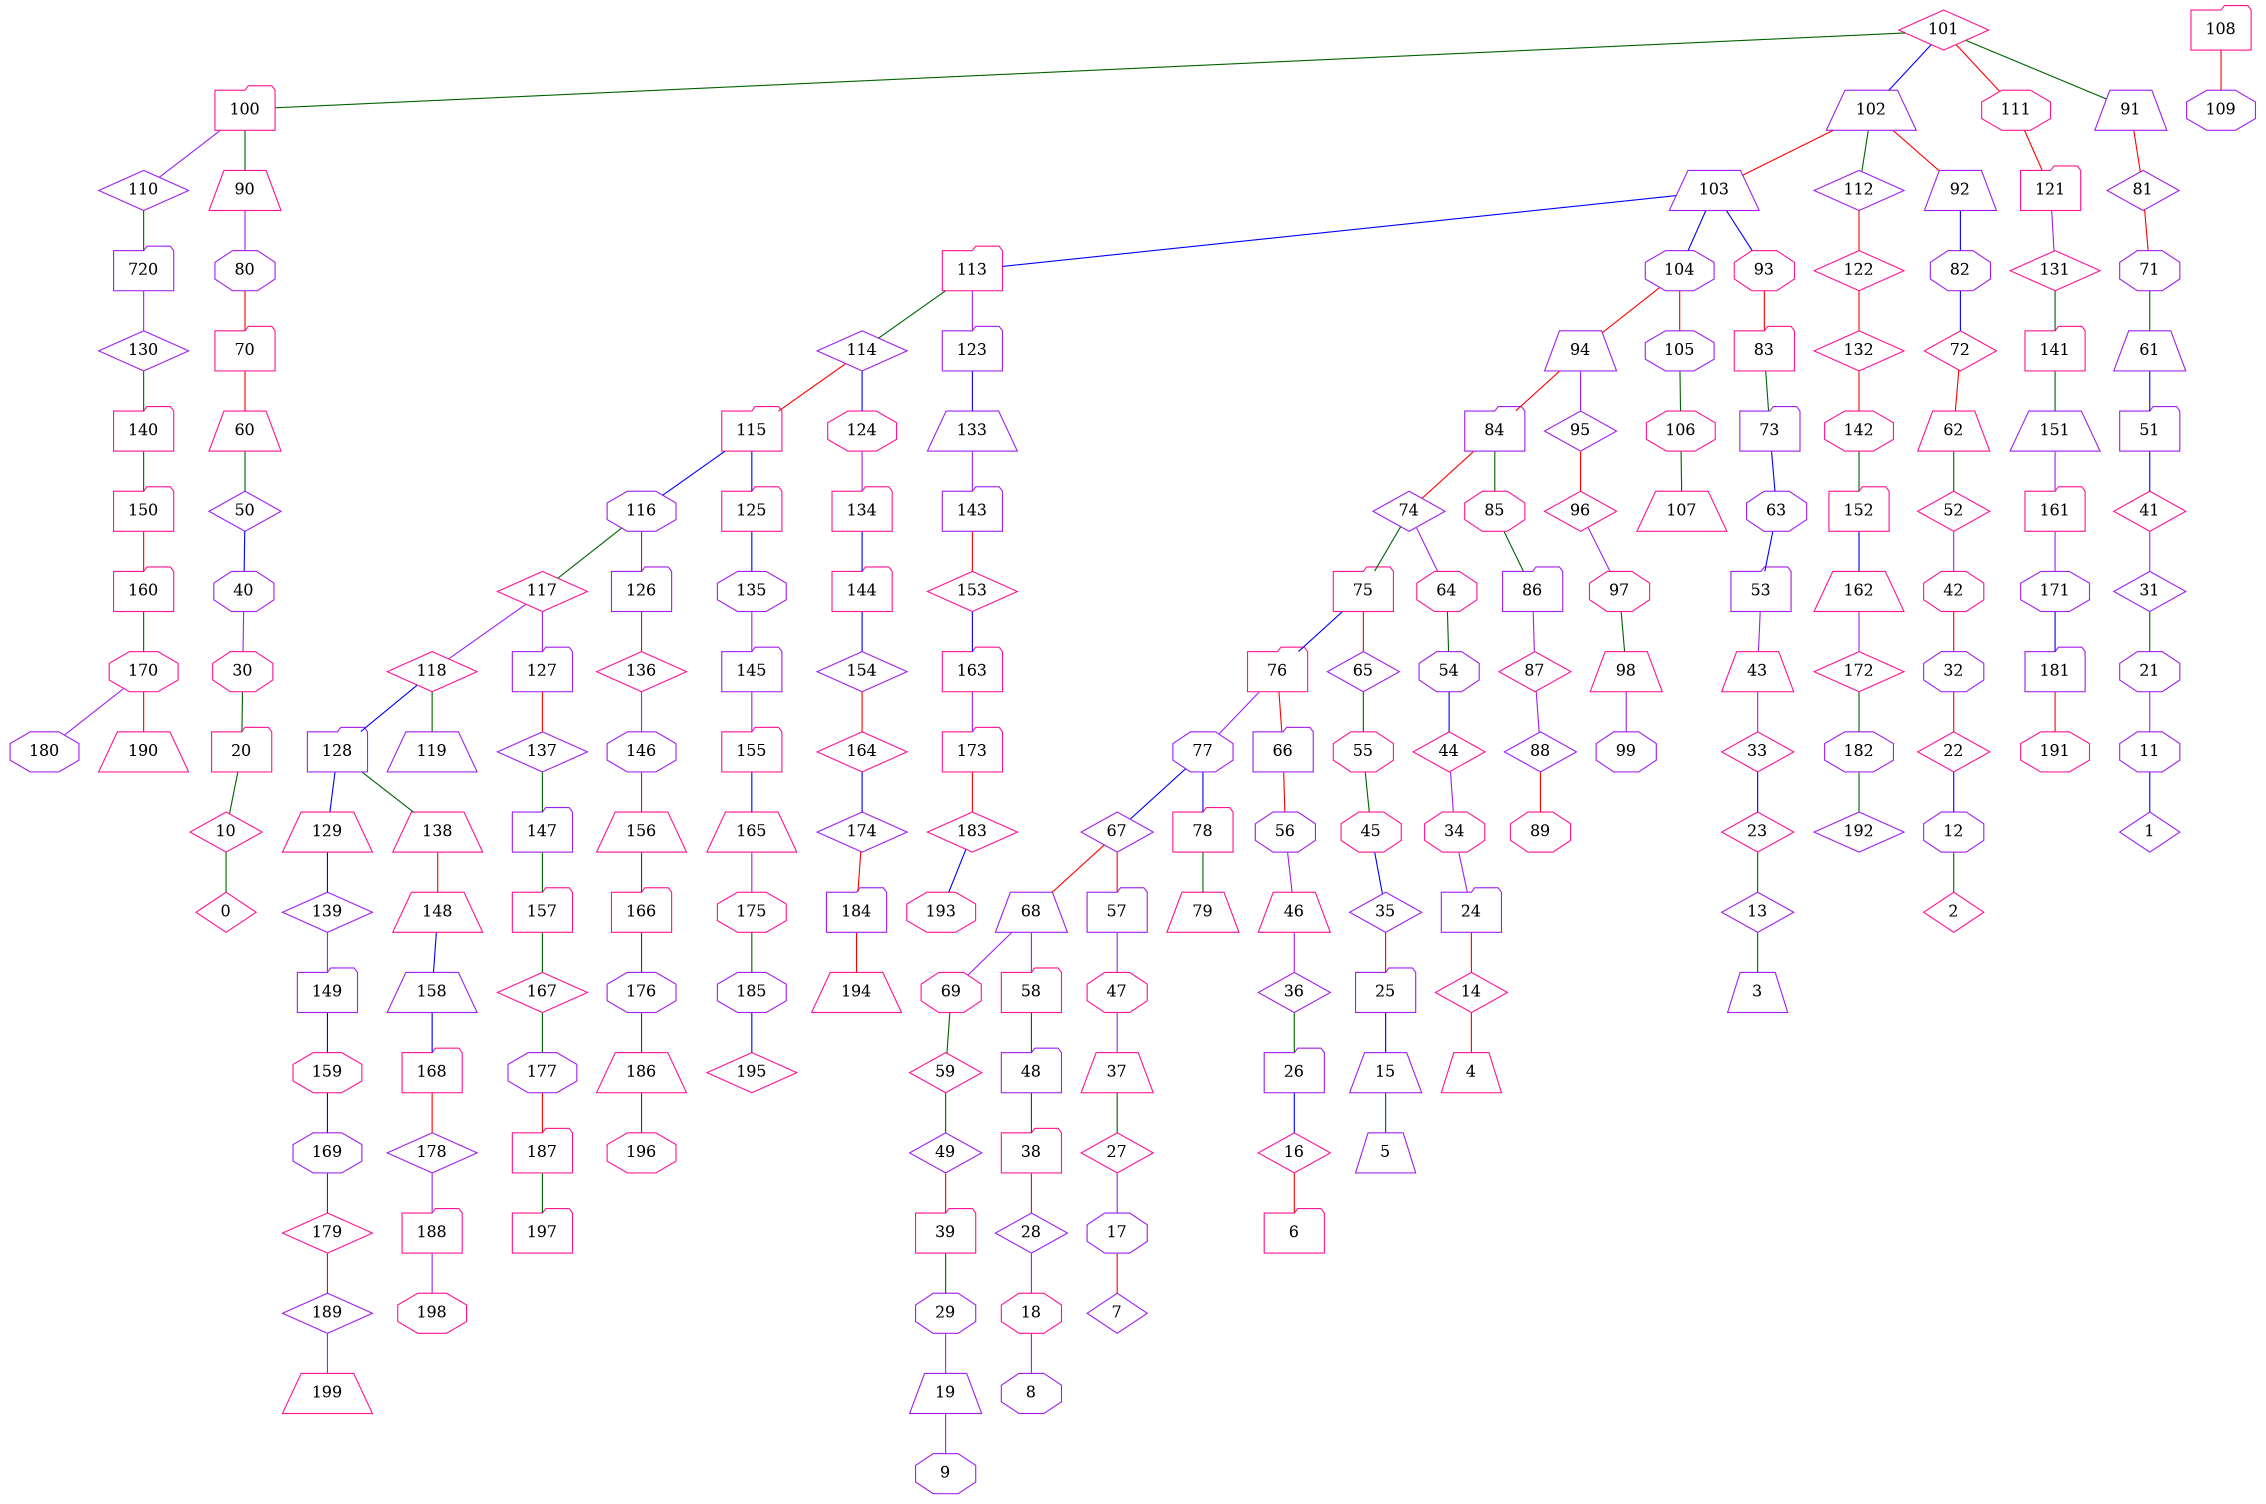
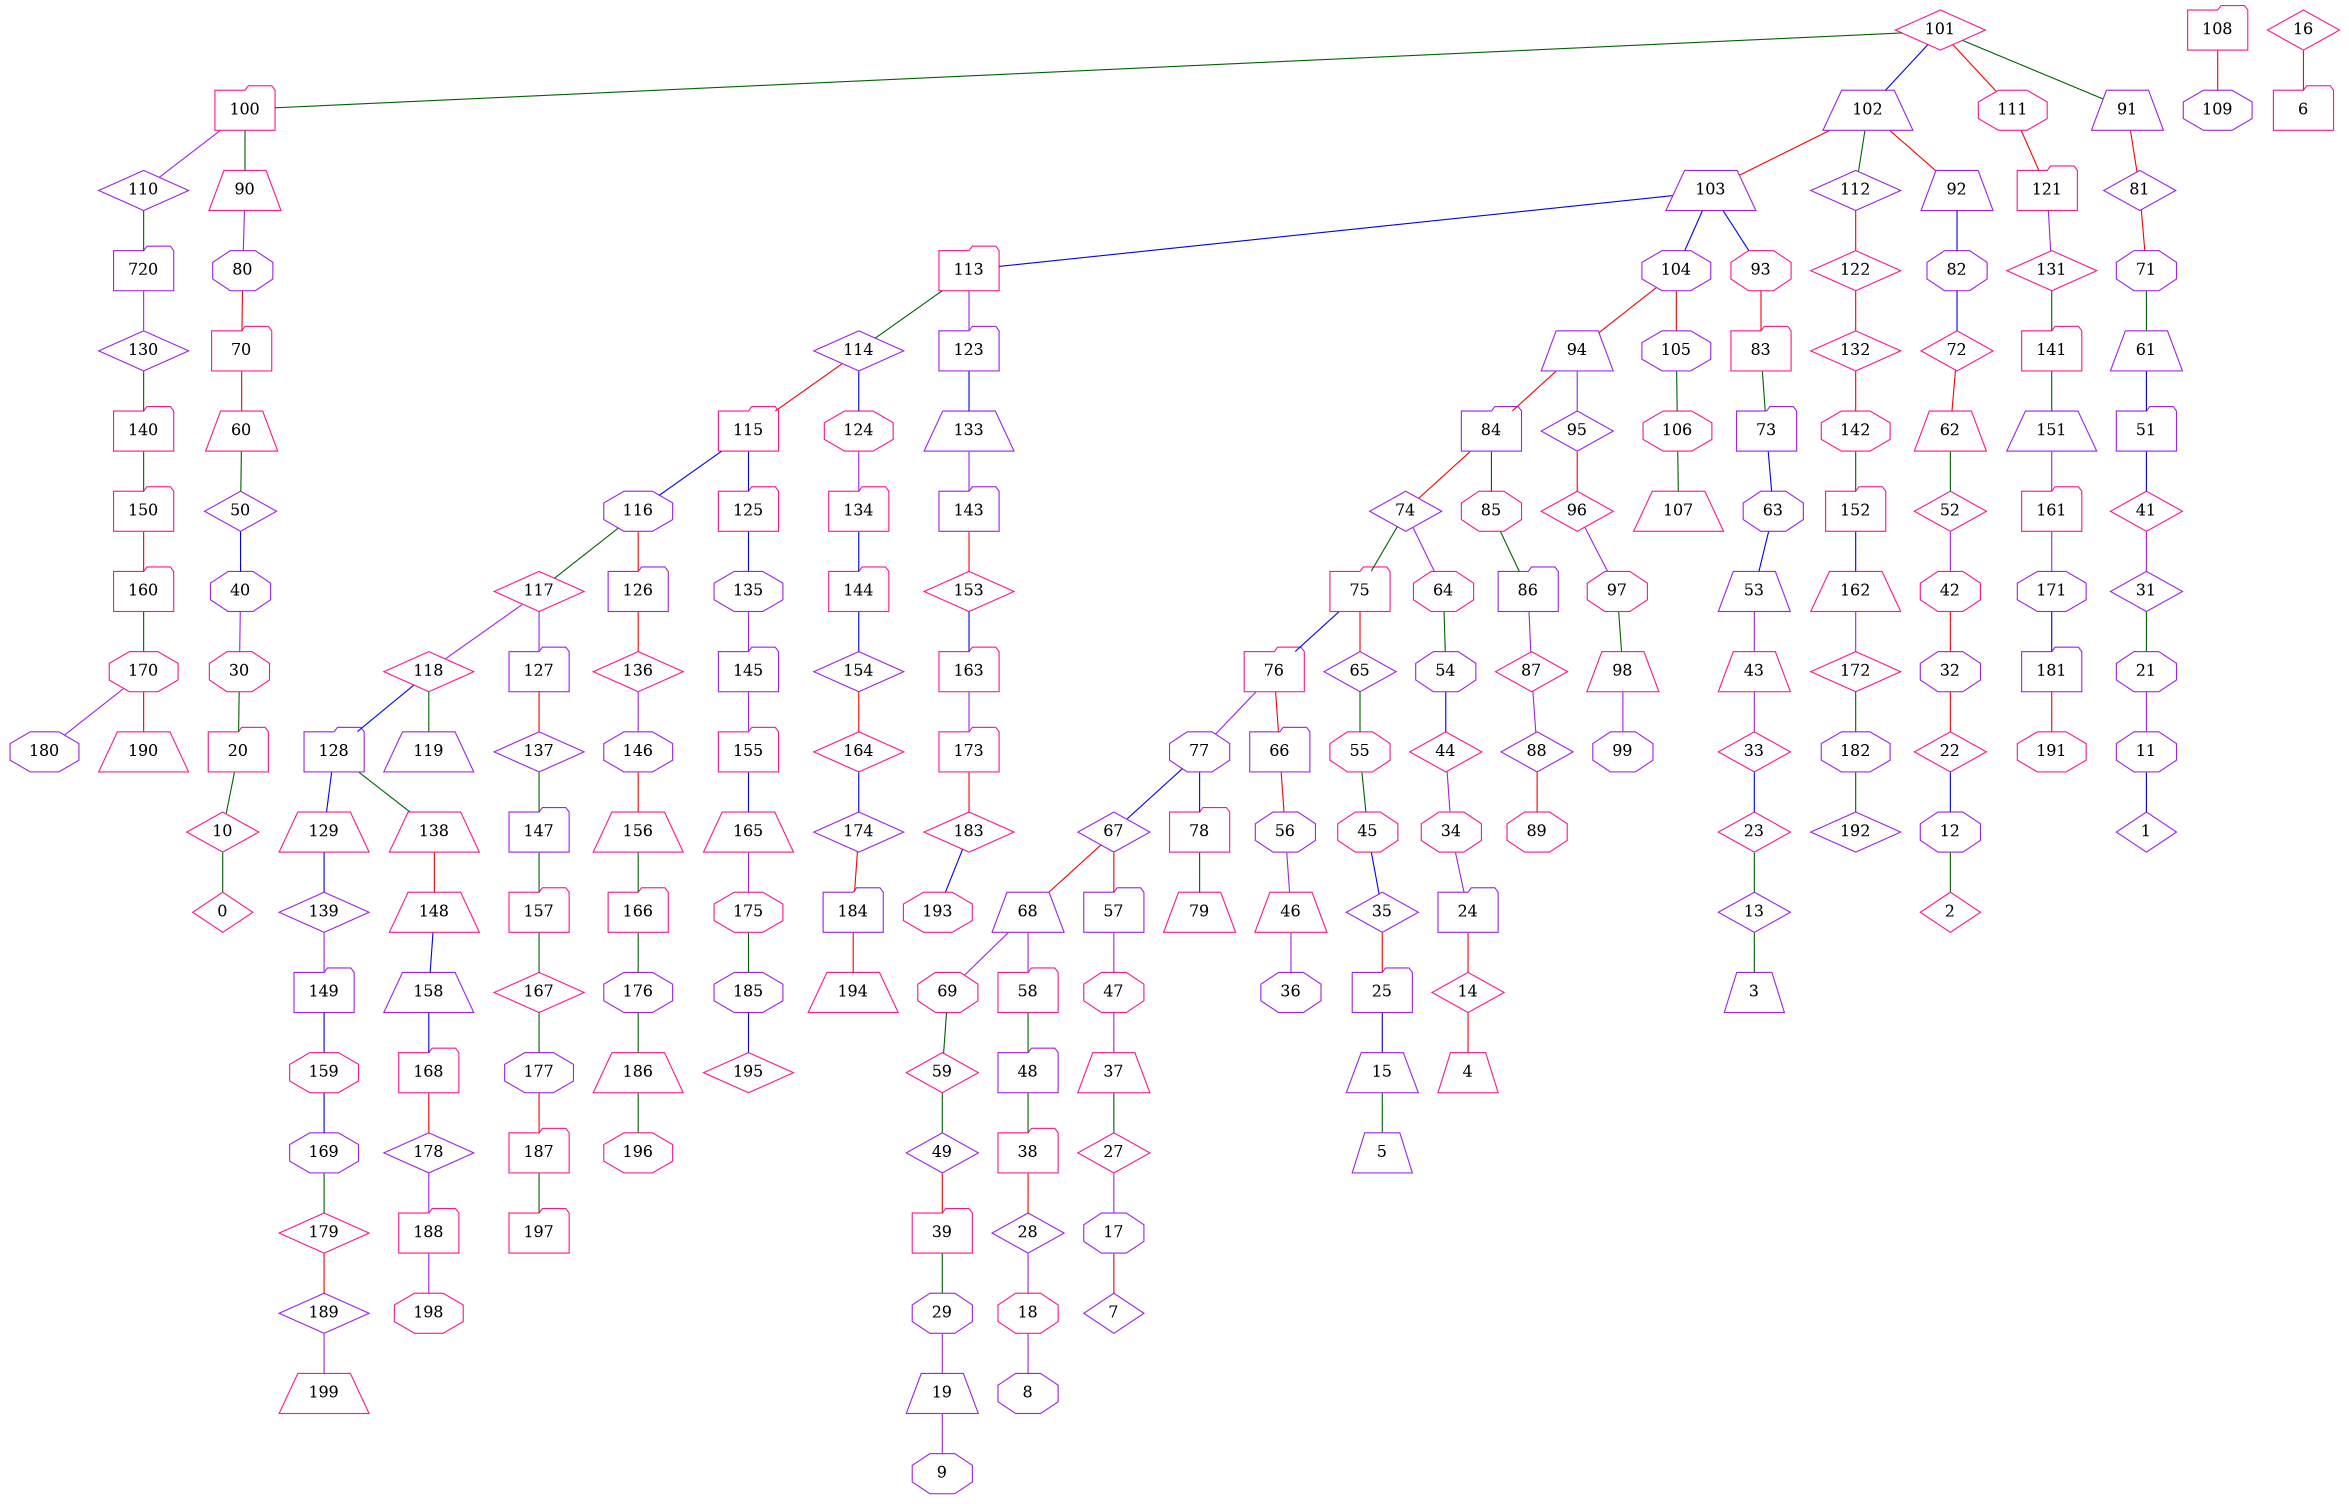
node "53": shape folder -> trapezium
node "36": shape diamond -> octagon
node "26": removed
